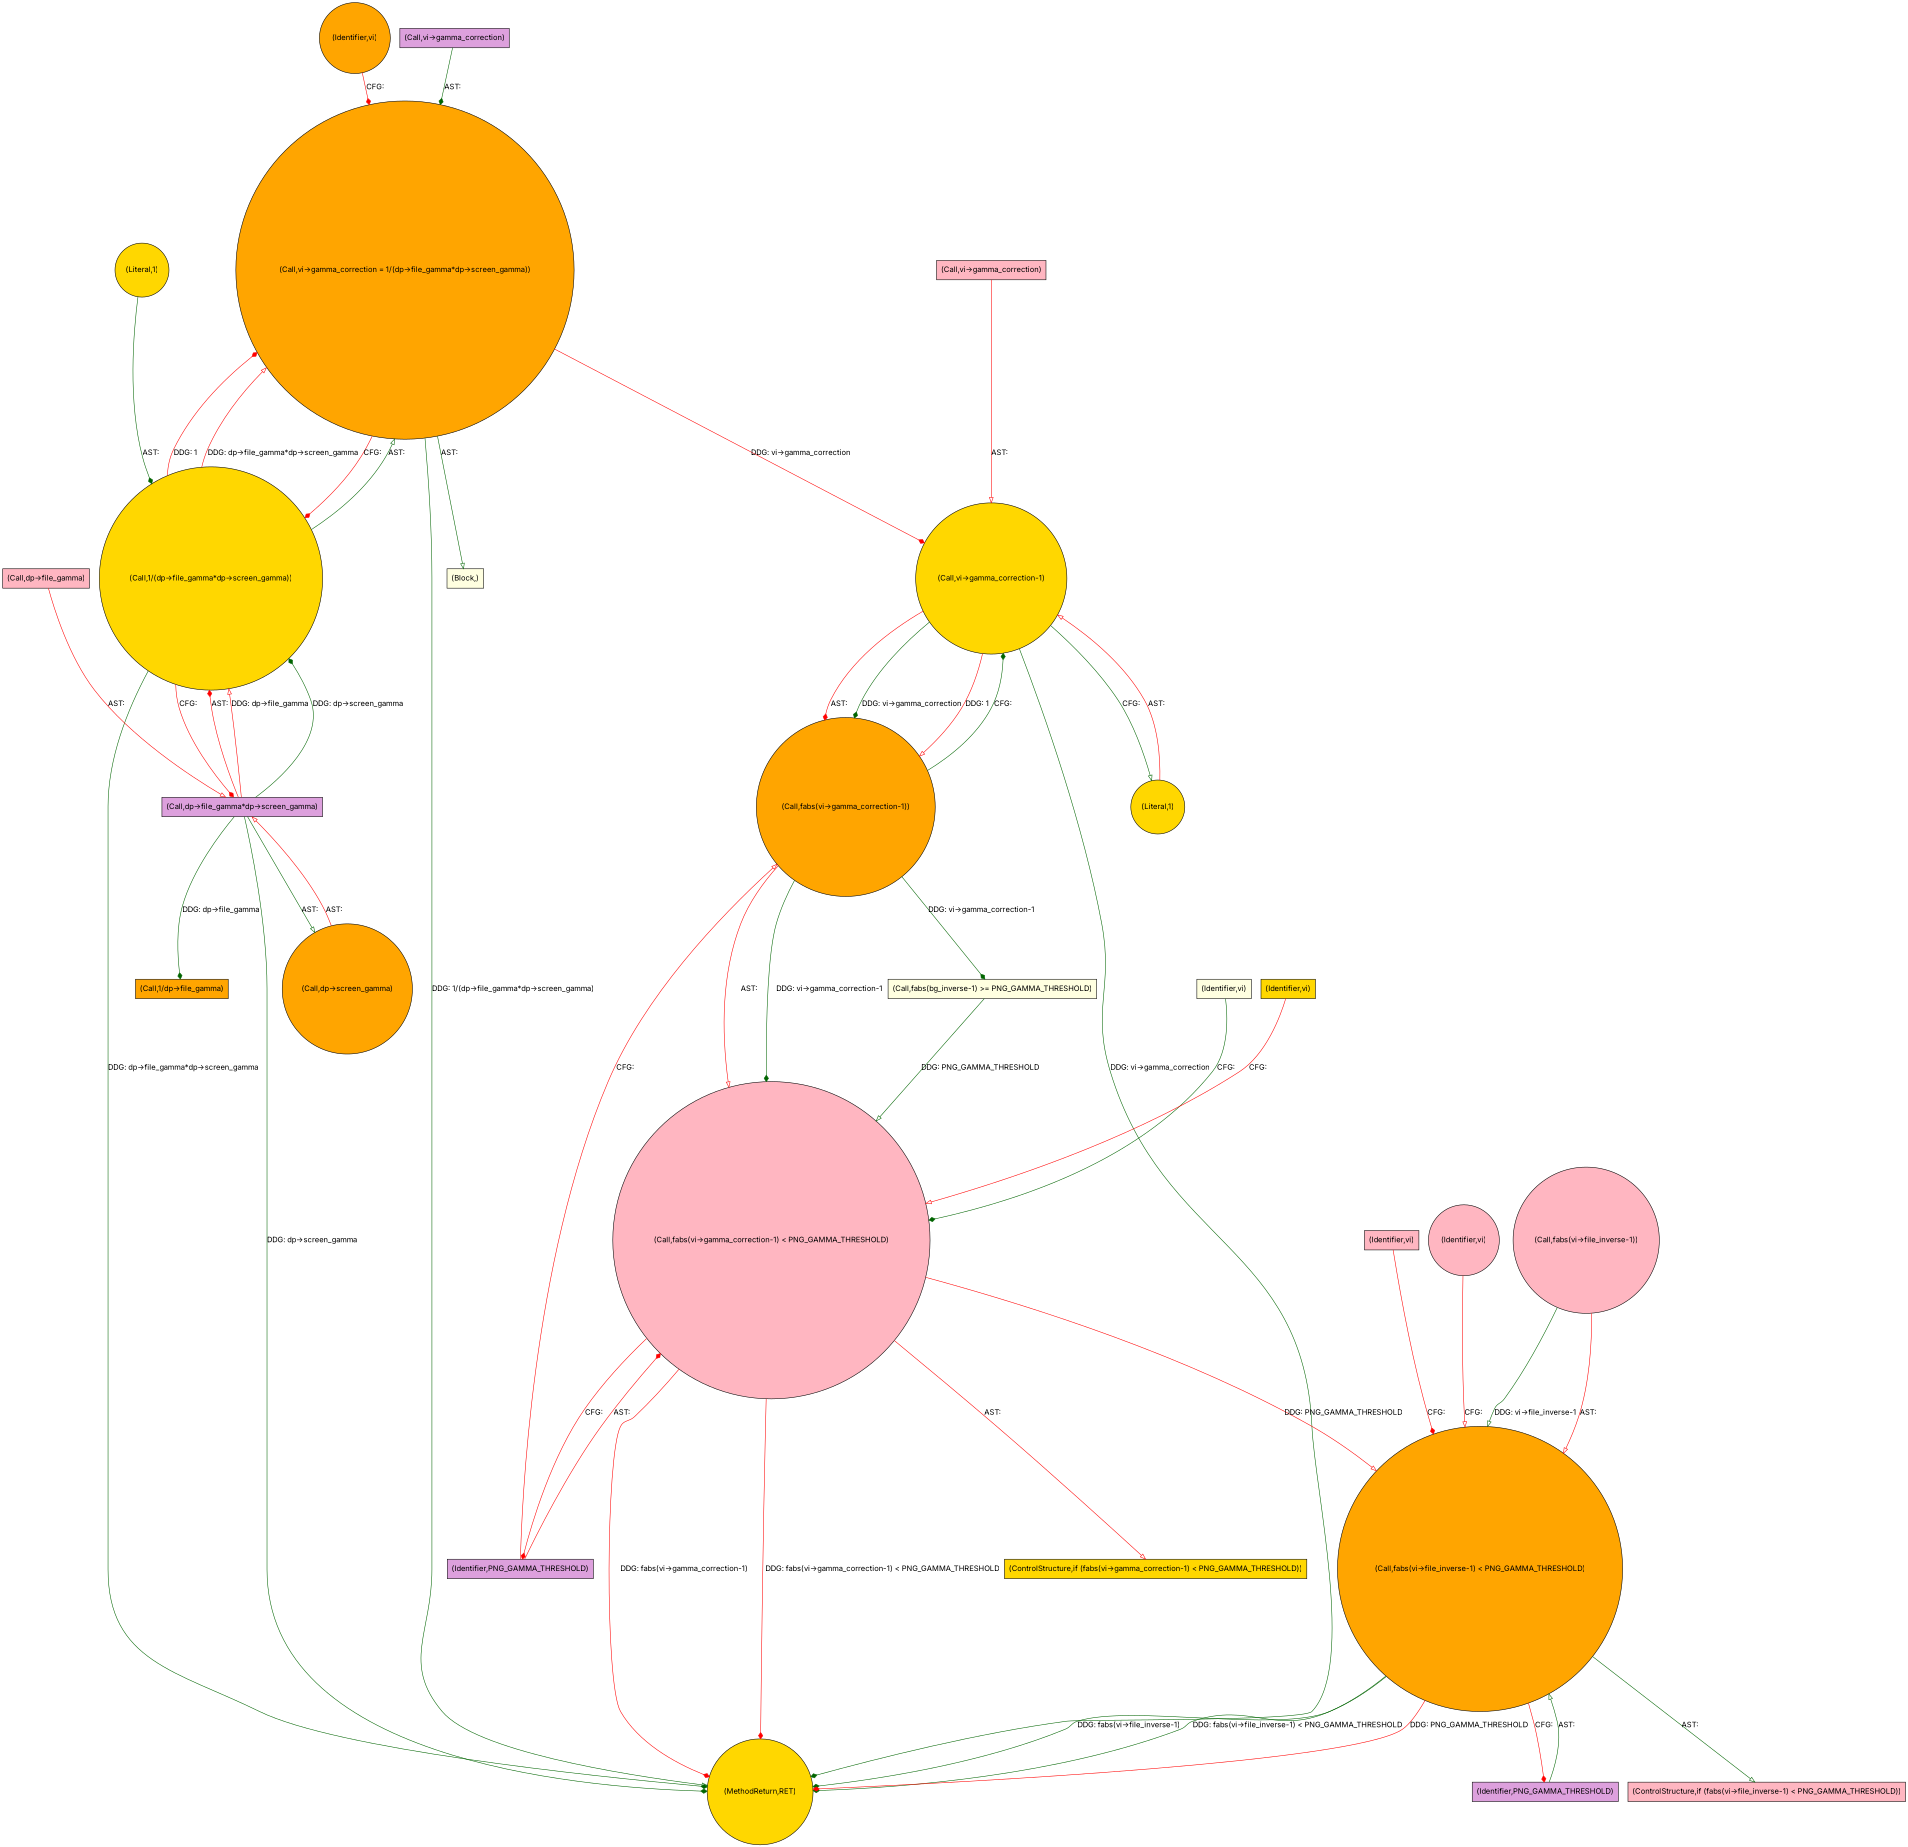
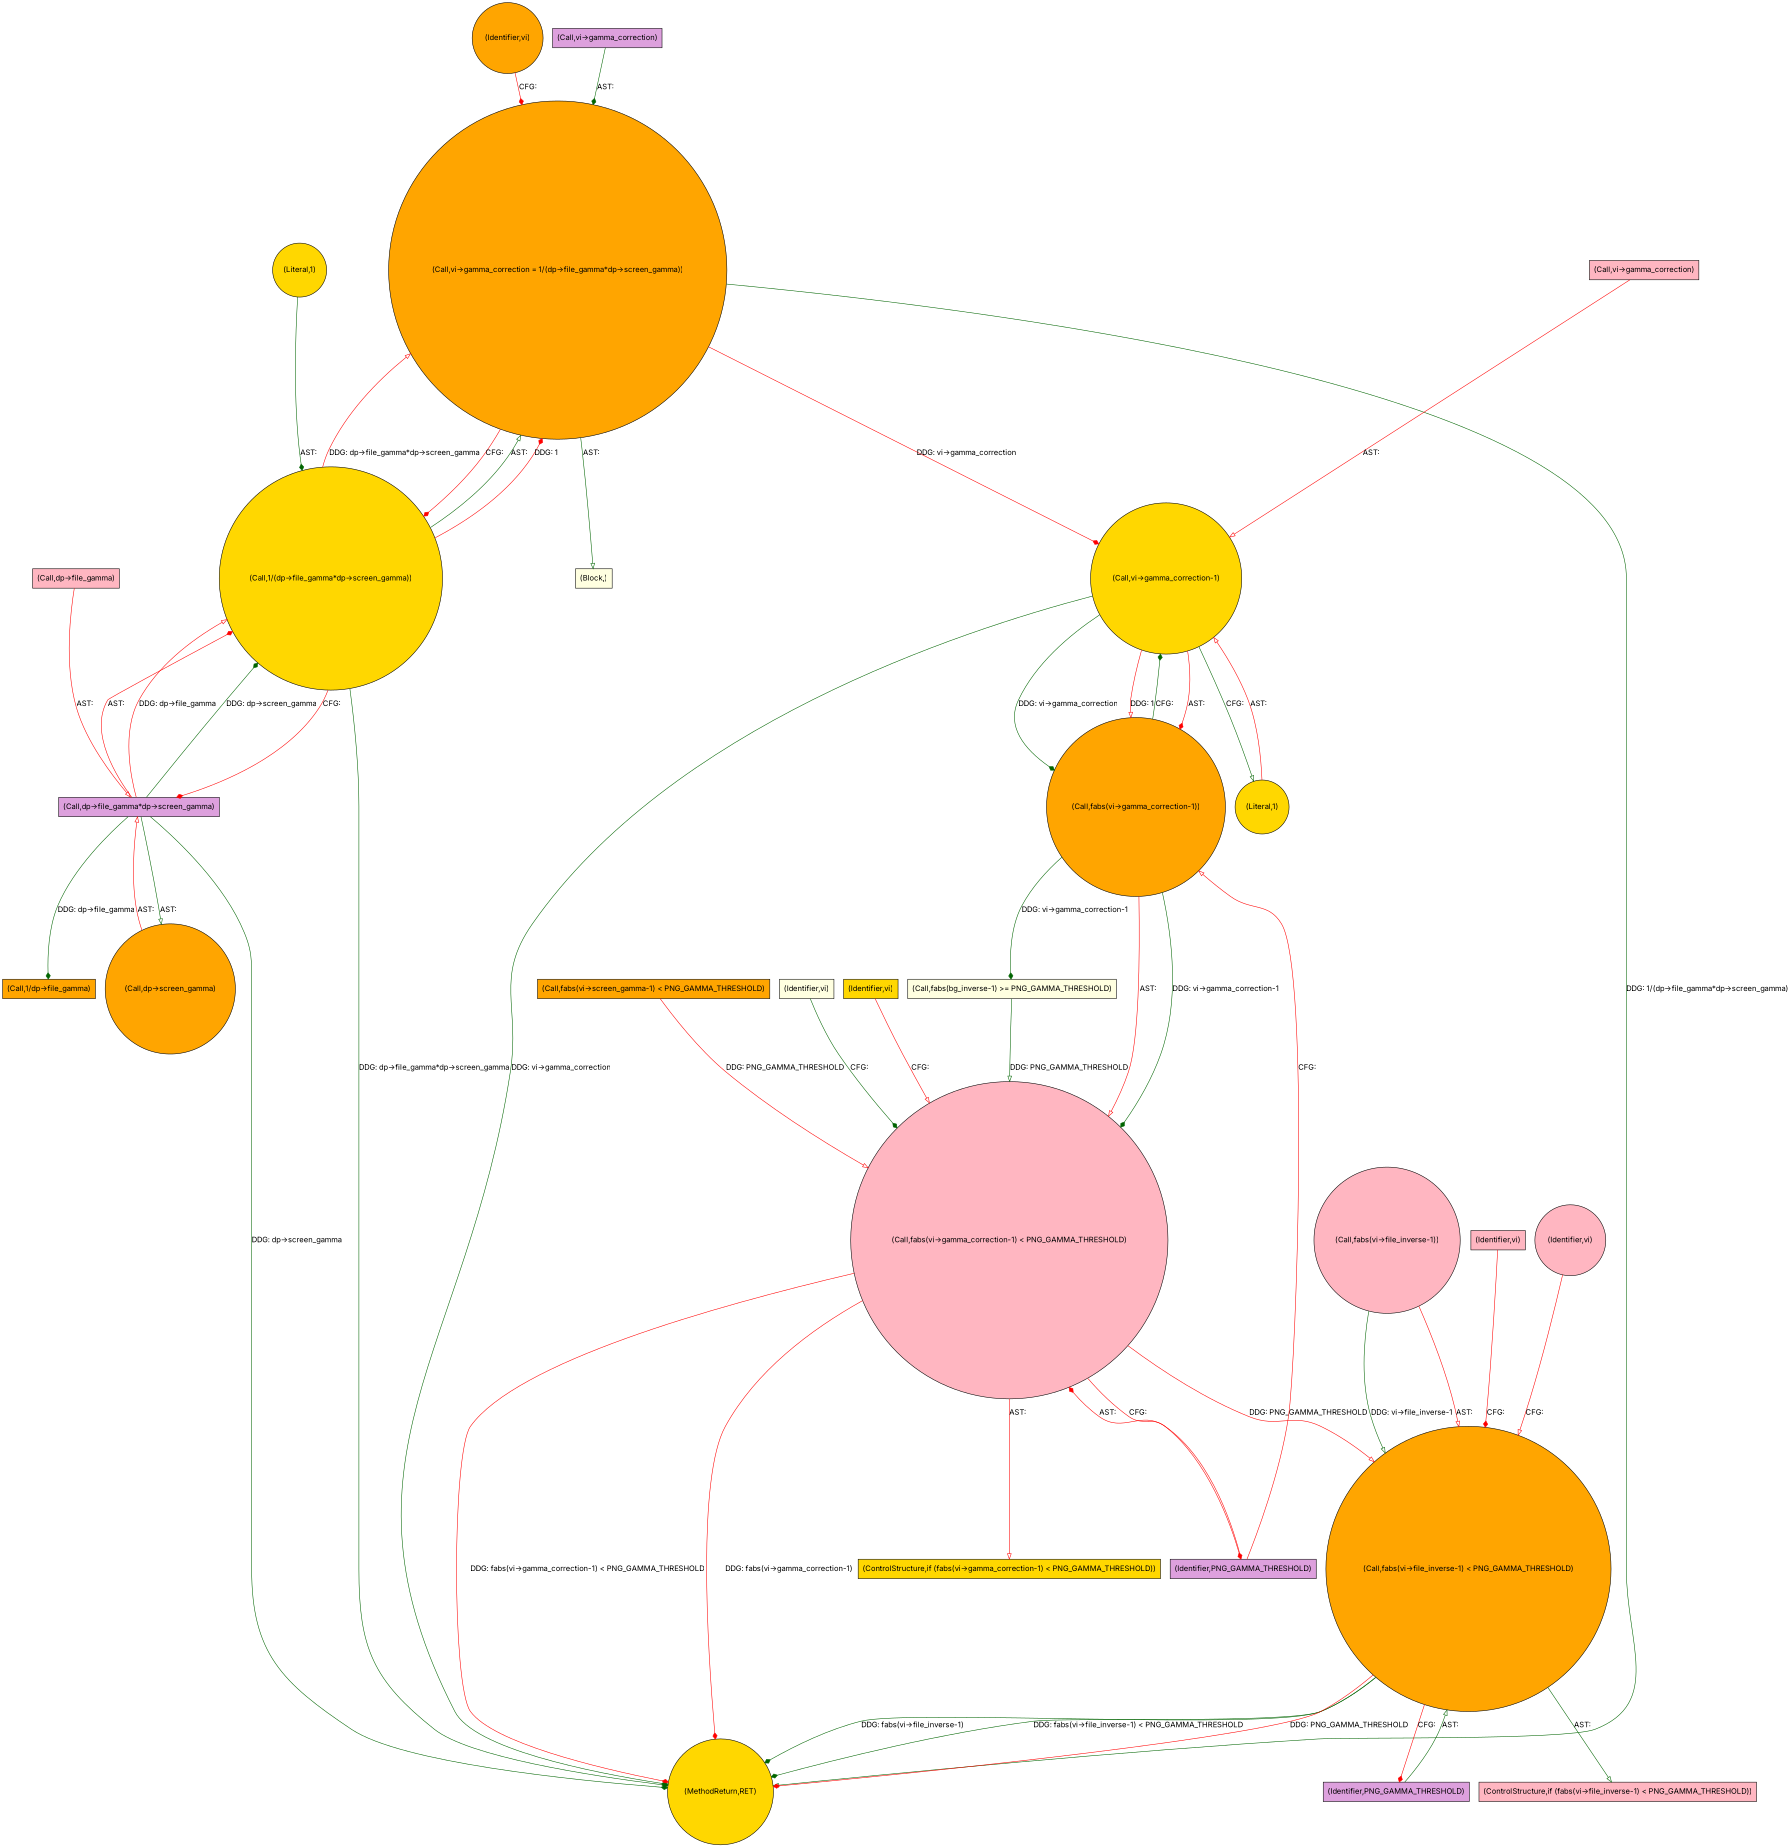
node "(Call,fabs(vi->screen_gamma-1) < PNG_GAMMA_THRESHOLD)": added
